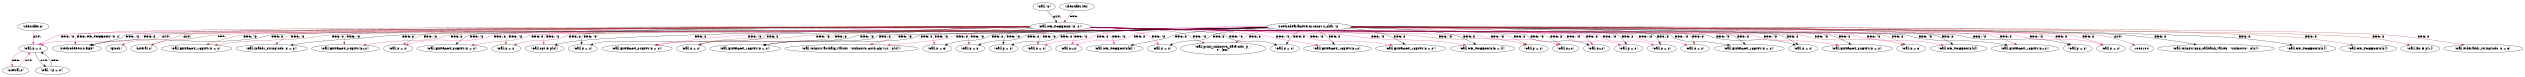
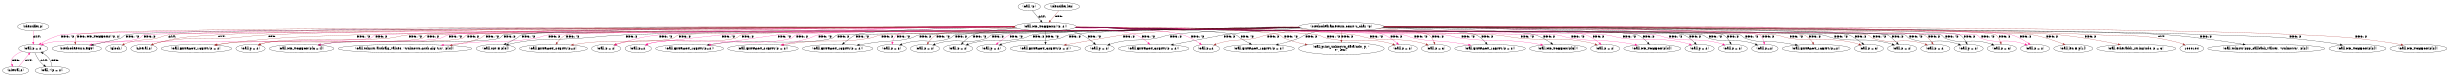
edge "(Call,ND_TCHECK2(*p, 2))" -> "(Call,opt = p[0])": color deeppink -> black
edge "(MethodParameterIn,const u_char *p)" -> "(MethodReturn,RET)": color black -> deeppink
node "(Call,ipaddr_string(ndo, p + 3))": removed
